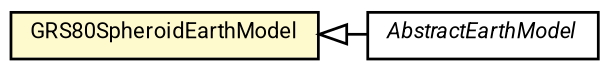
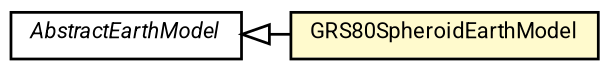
edge "AbstractEarthModel" -> "GRS80SpheroidEarthModel": reversed
